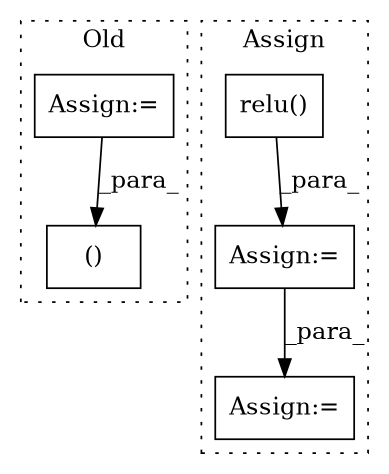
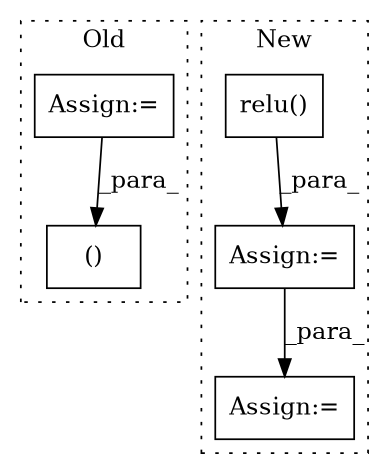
cluster "Assign": label "Assign" -> "New"
